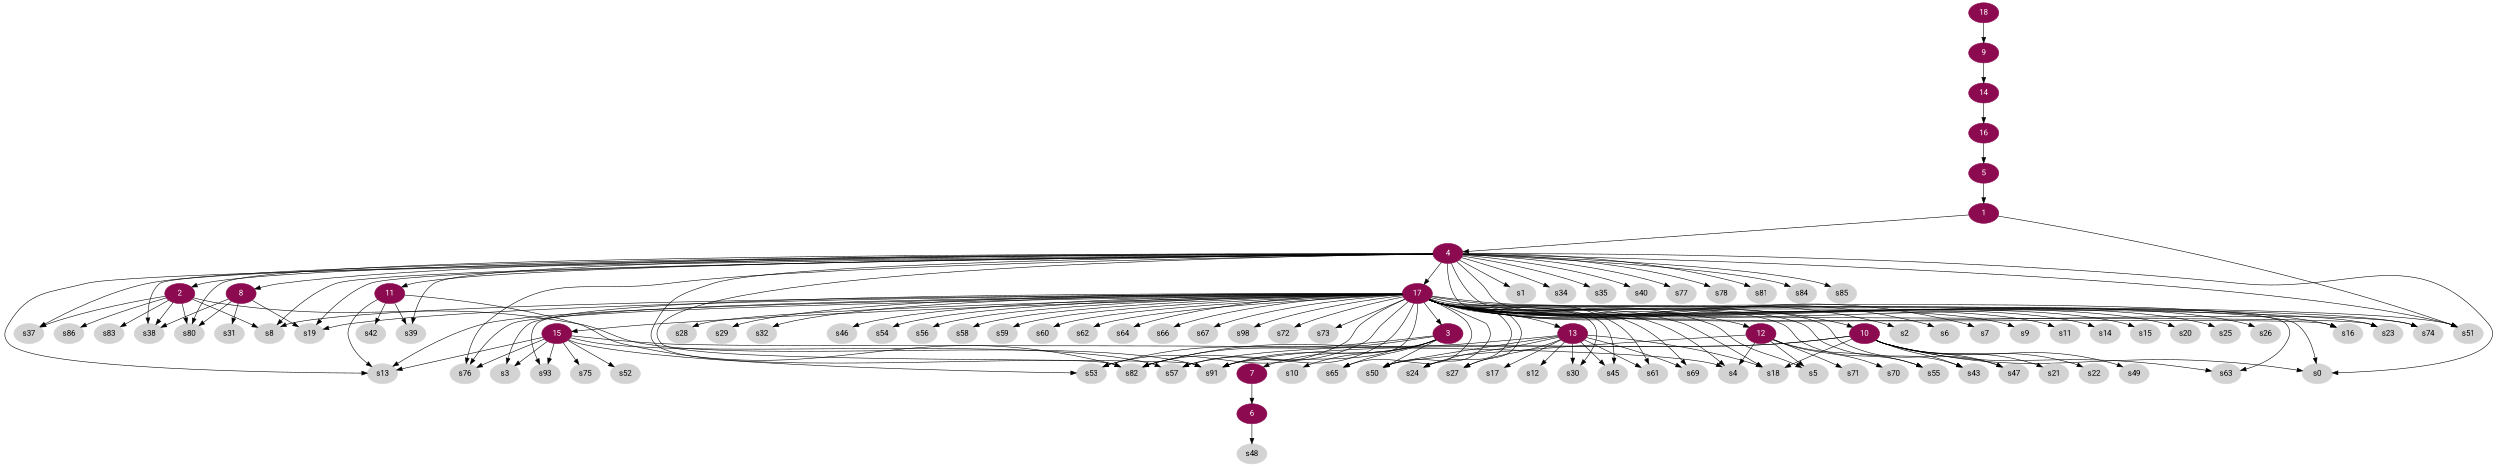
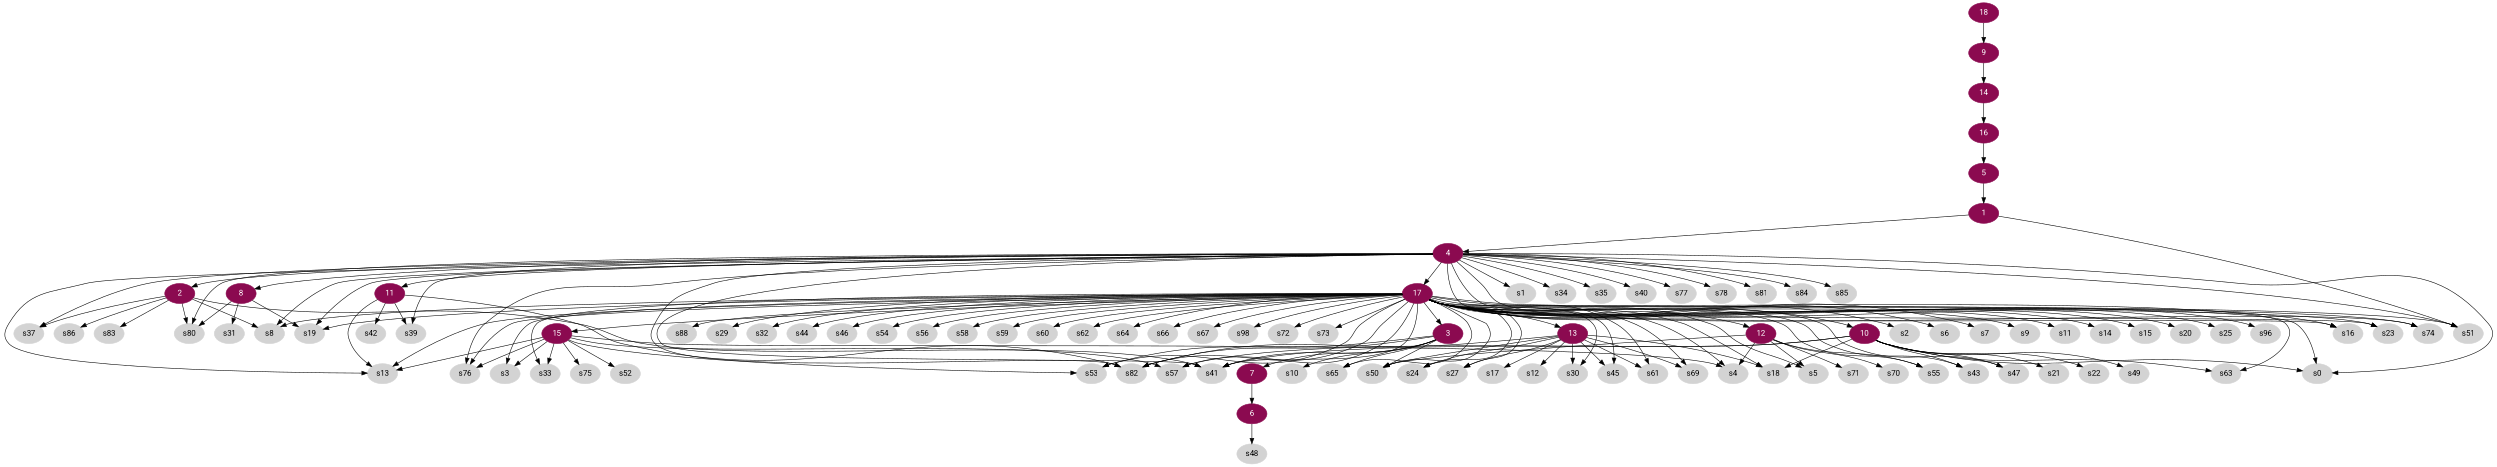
node "s38": removed
node "s28": label "s28" -> "s88"
node "s44": added
node "s26": label "s26" -> "s96"
node "s93": label "s93" -> "s33"
node "s91": label "s91" -> "s41"
